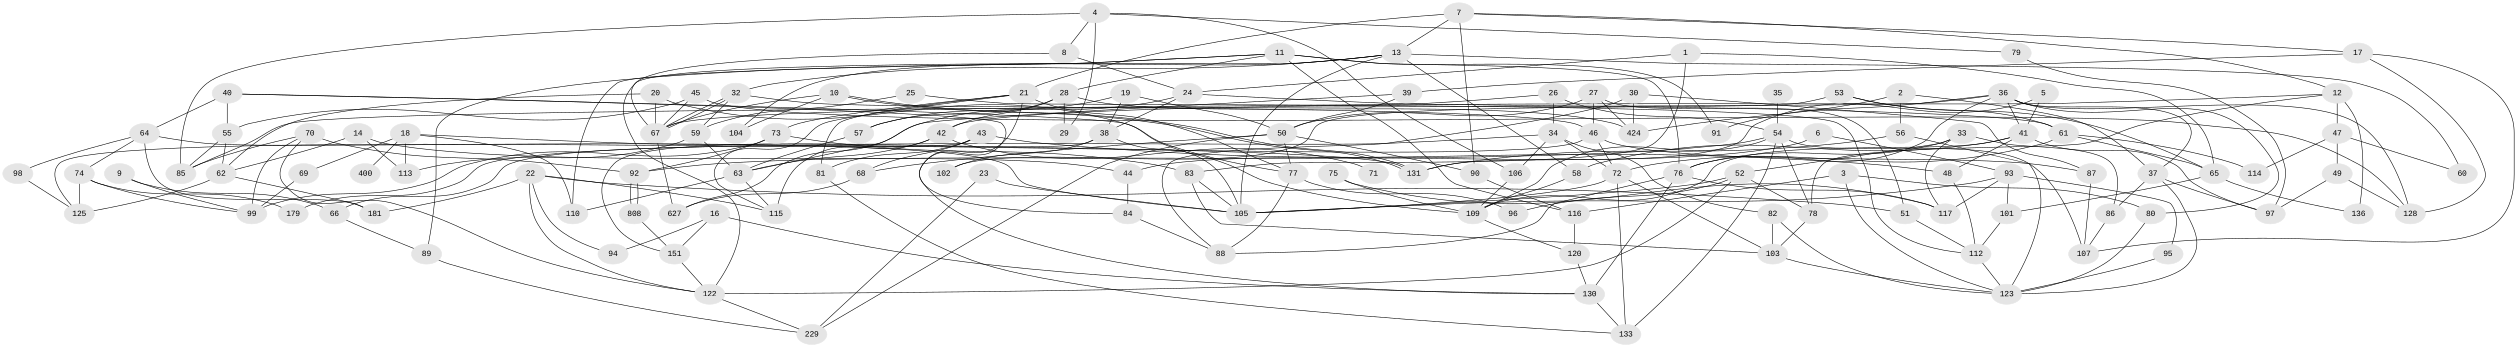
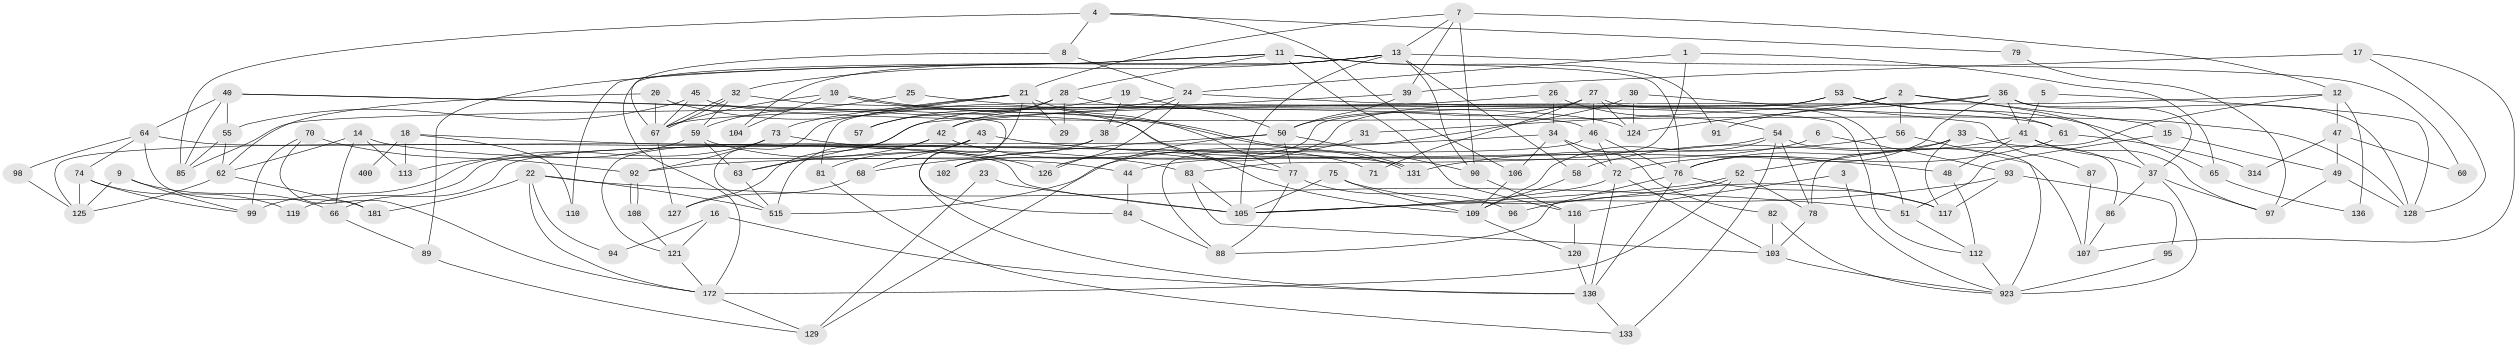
edge "7" -- "17": now "7" -- "39"
edge "4" -- "29": now "21" -- "29"
node "35": removed
edge "13" -- "90": added
node "31": added
edge "27" -- "71": added
node "424": label "424" -> "124"
node "15": added
edge "5" -- "131": now "5" -- "128"
edge "61" -- "65": removed
edge "70" -- "85": now "40" -- "85"
edge "57" -- "63": removed
edge "46" -- "87": now "46" -- "76"
edge "38" -- "105": now "75" -- "105"
edge "41" -- "109": now "41" -- "37"
edge "14" -- "66": added
node "69": removed
node "126": added
node "114": label "114" -> "314"
edge "9" -- "125": added
edge "63" -- "110": removed
node "179": label "179" -> "119"
node "808": label "808" -> "108"
node "627": label "627" -> "127"
node "115": label "115" -> "515"
node "101": removed
node "80": removed
node "151": label "151" -> "121"
edge "72" -- "133": now "72" -- "130"
node "122": label "122" -> "172"
node "123": label "123" -> "923"
node "229": label "229" -> "129"
